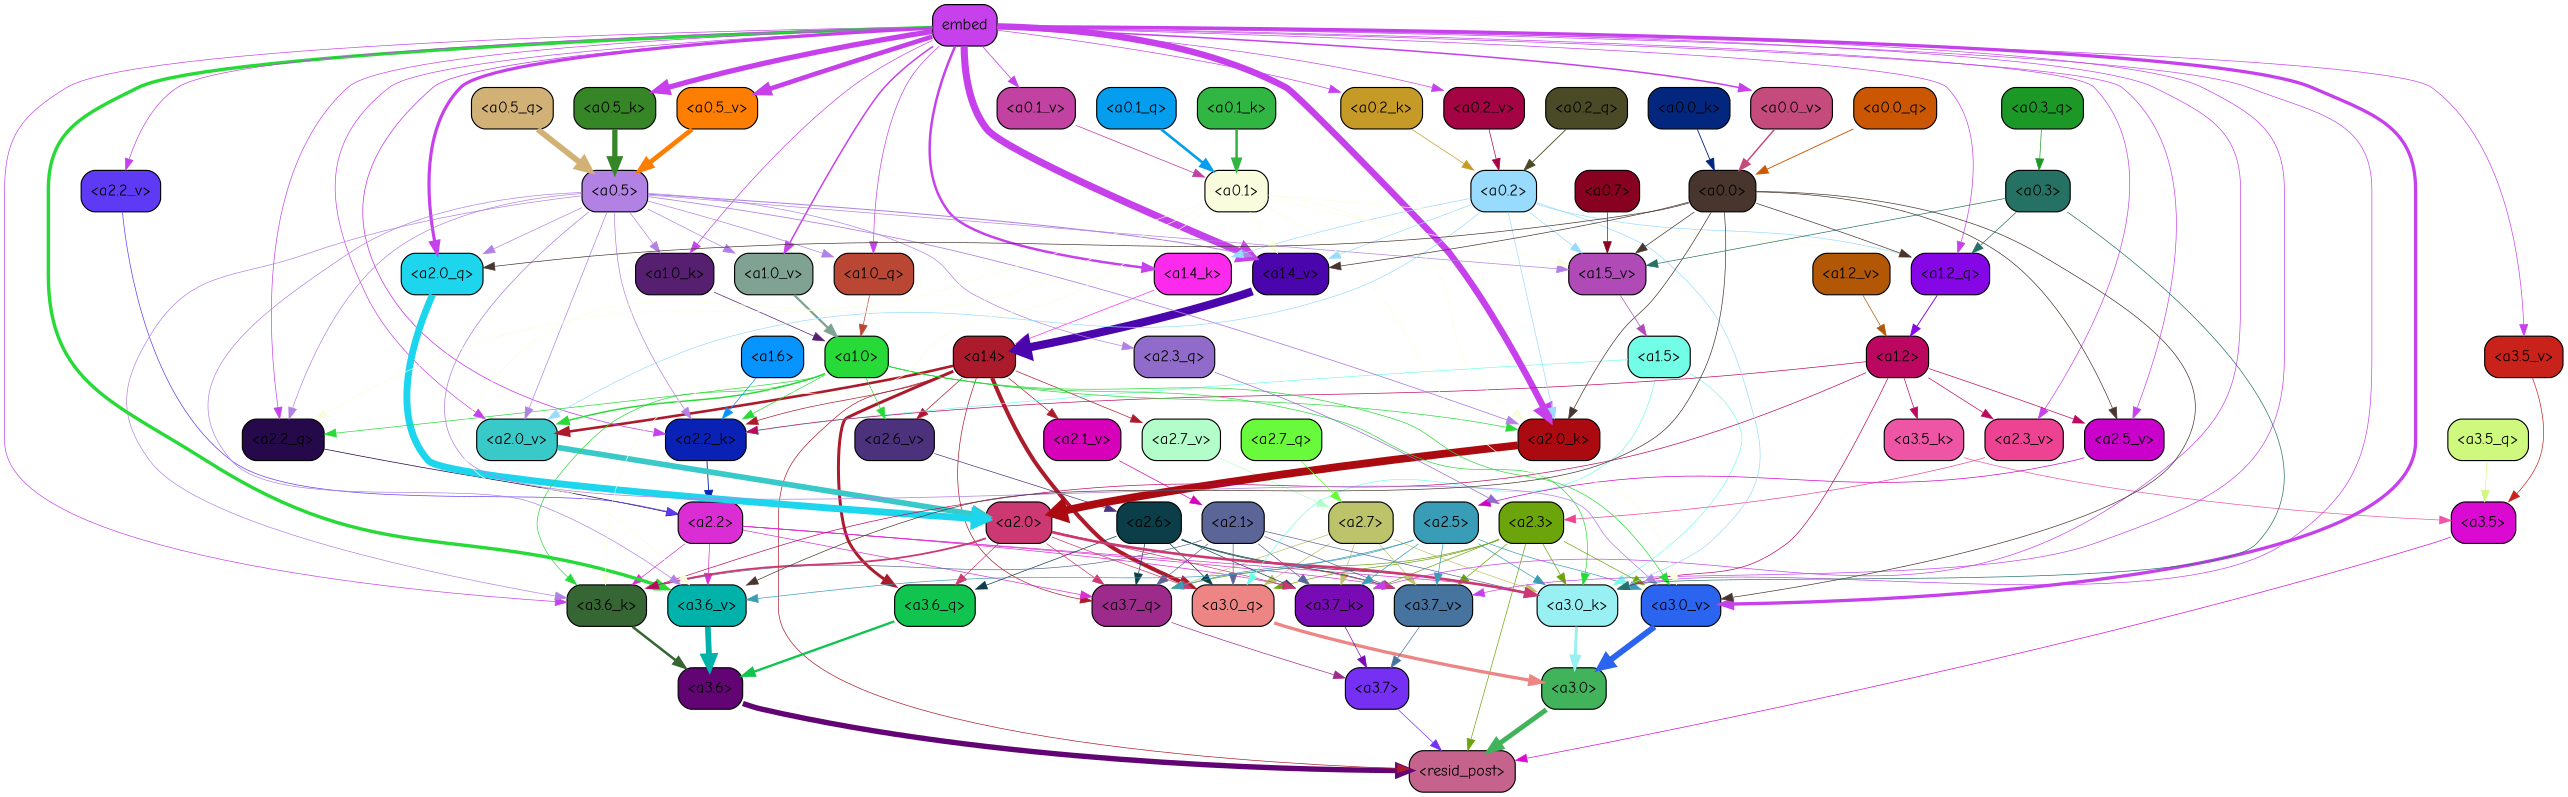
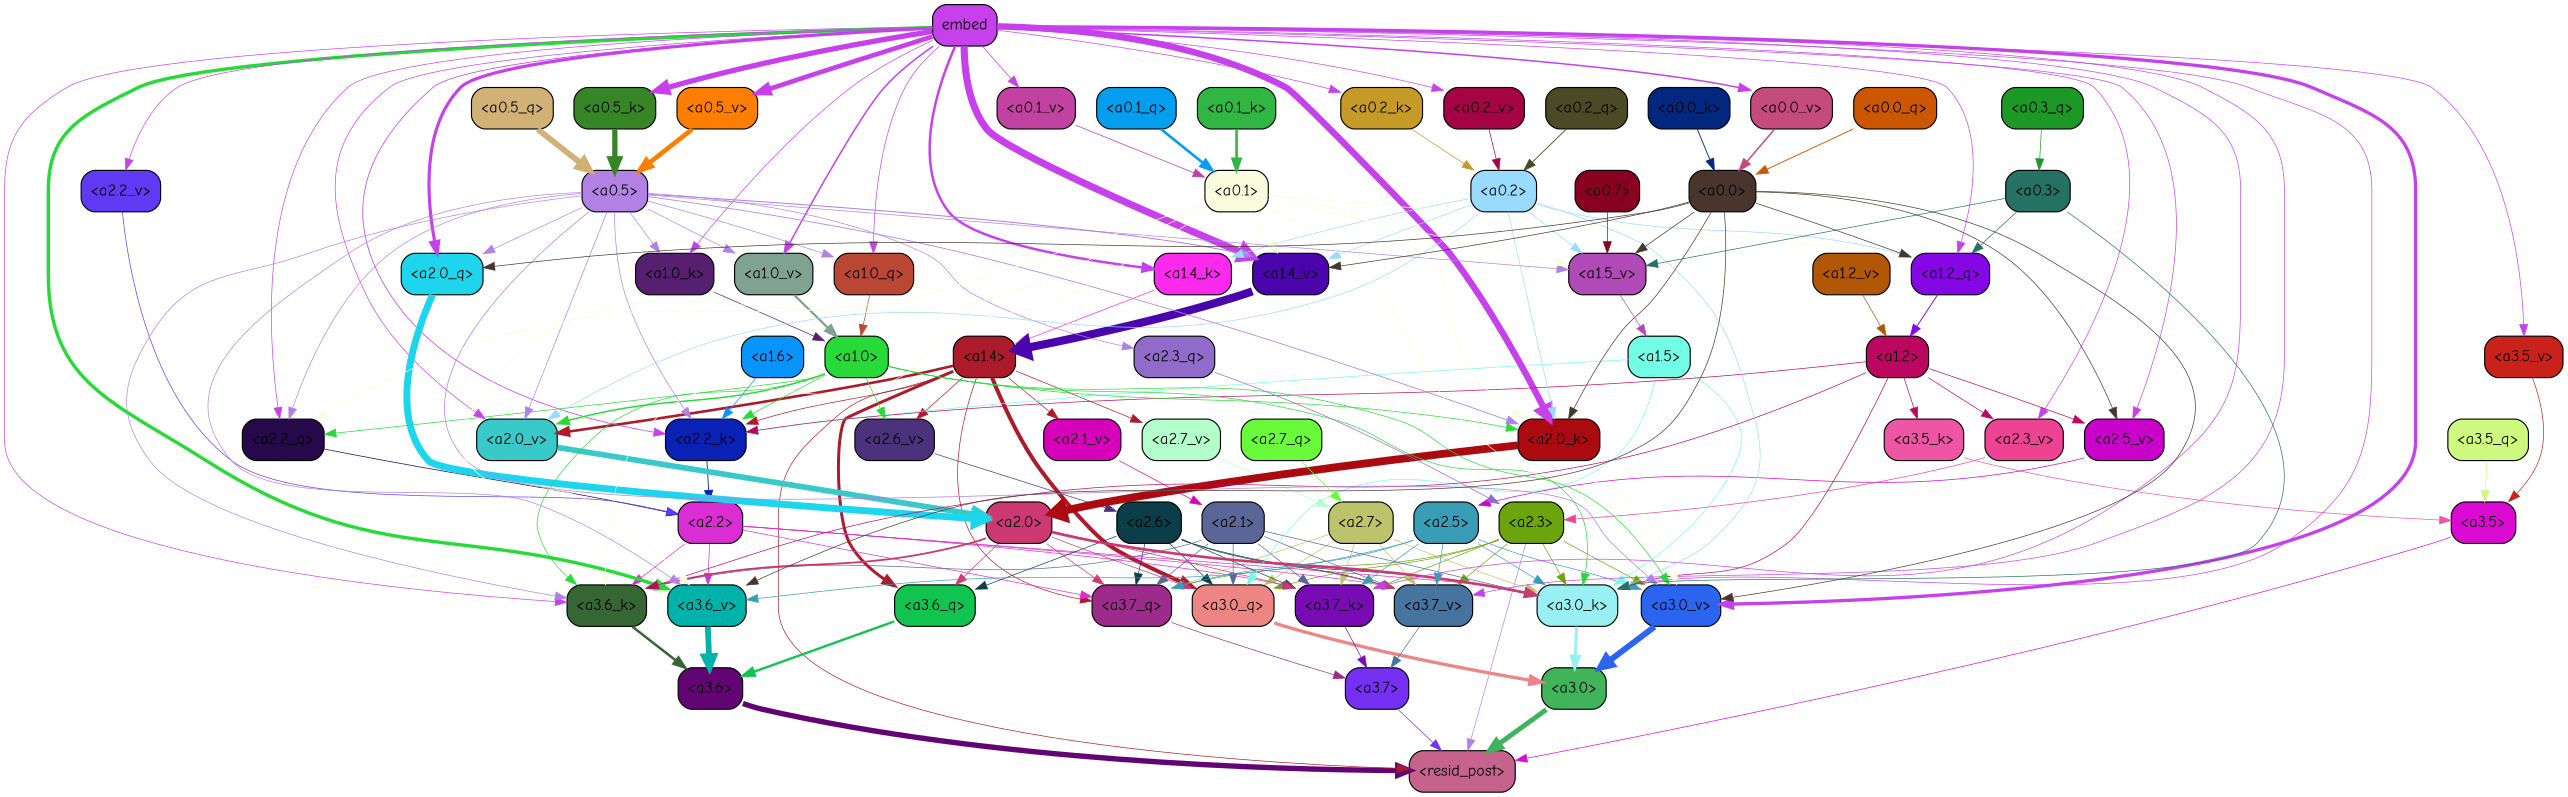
edge "<a2.3>" -> "<resid_post>": color #6ca40c -> #b181e3
